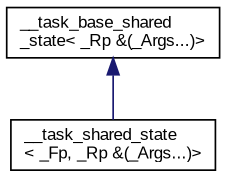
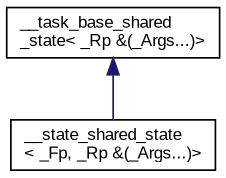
node "__task_shared_state < _Fp, _Rp &(_Args...)>": label "__task_shared_state < _Fp, _Rp &(_Args...)>" -> "__state_shared_state < _Fp, _Rp &(_Args...)>"
